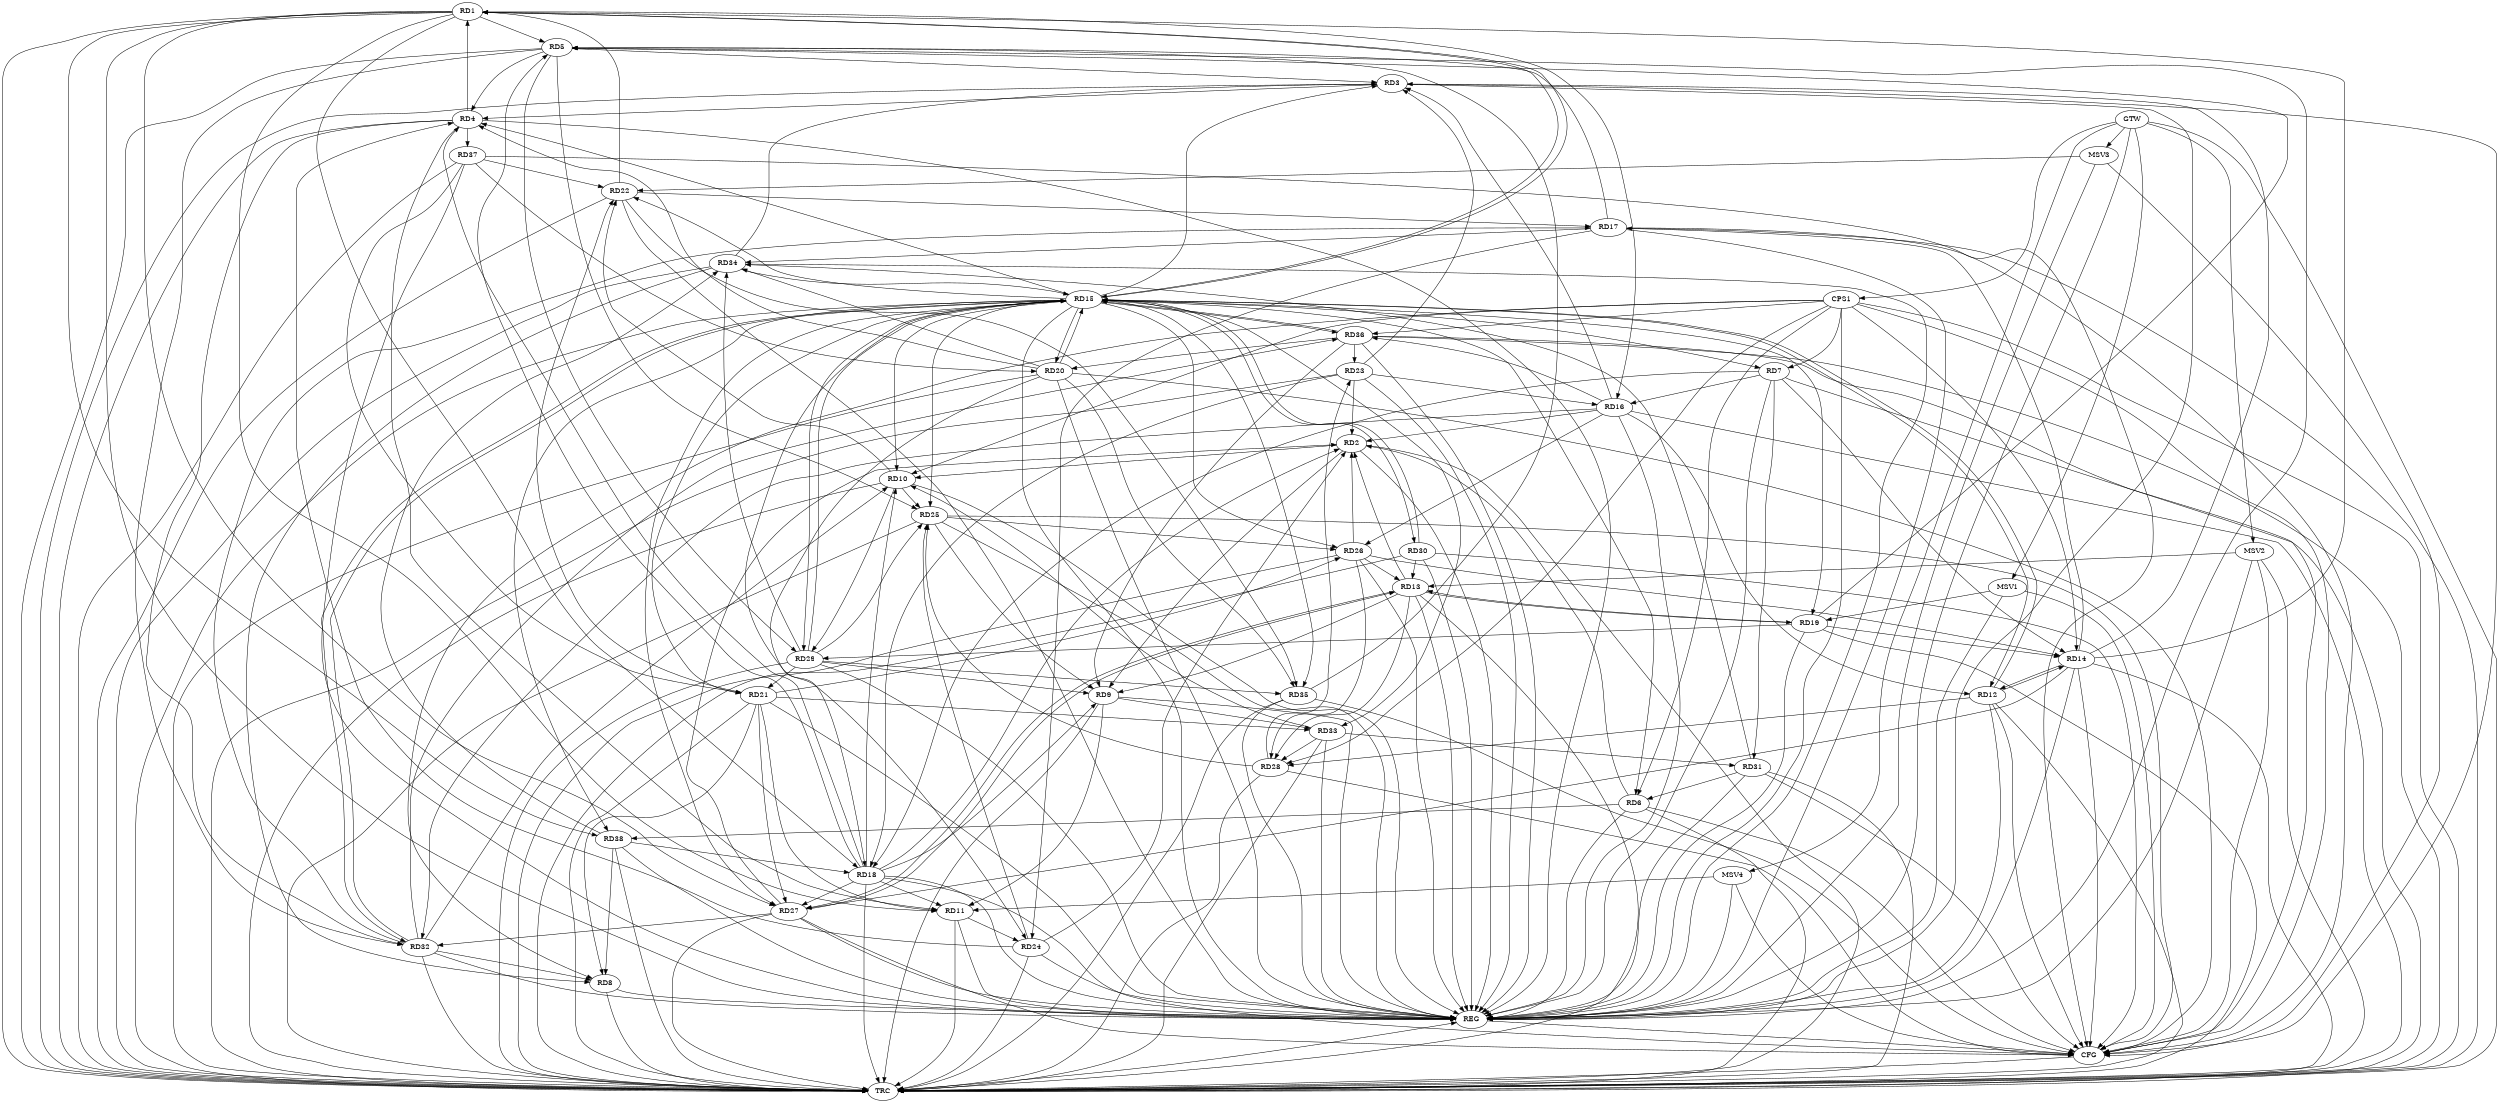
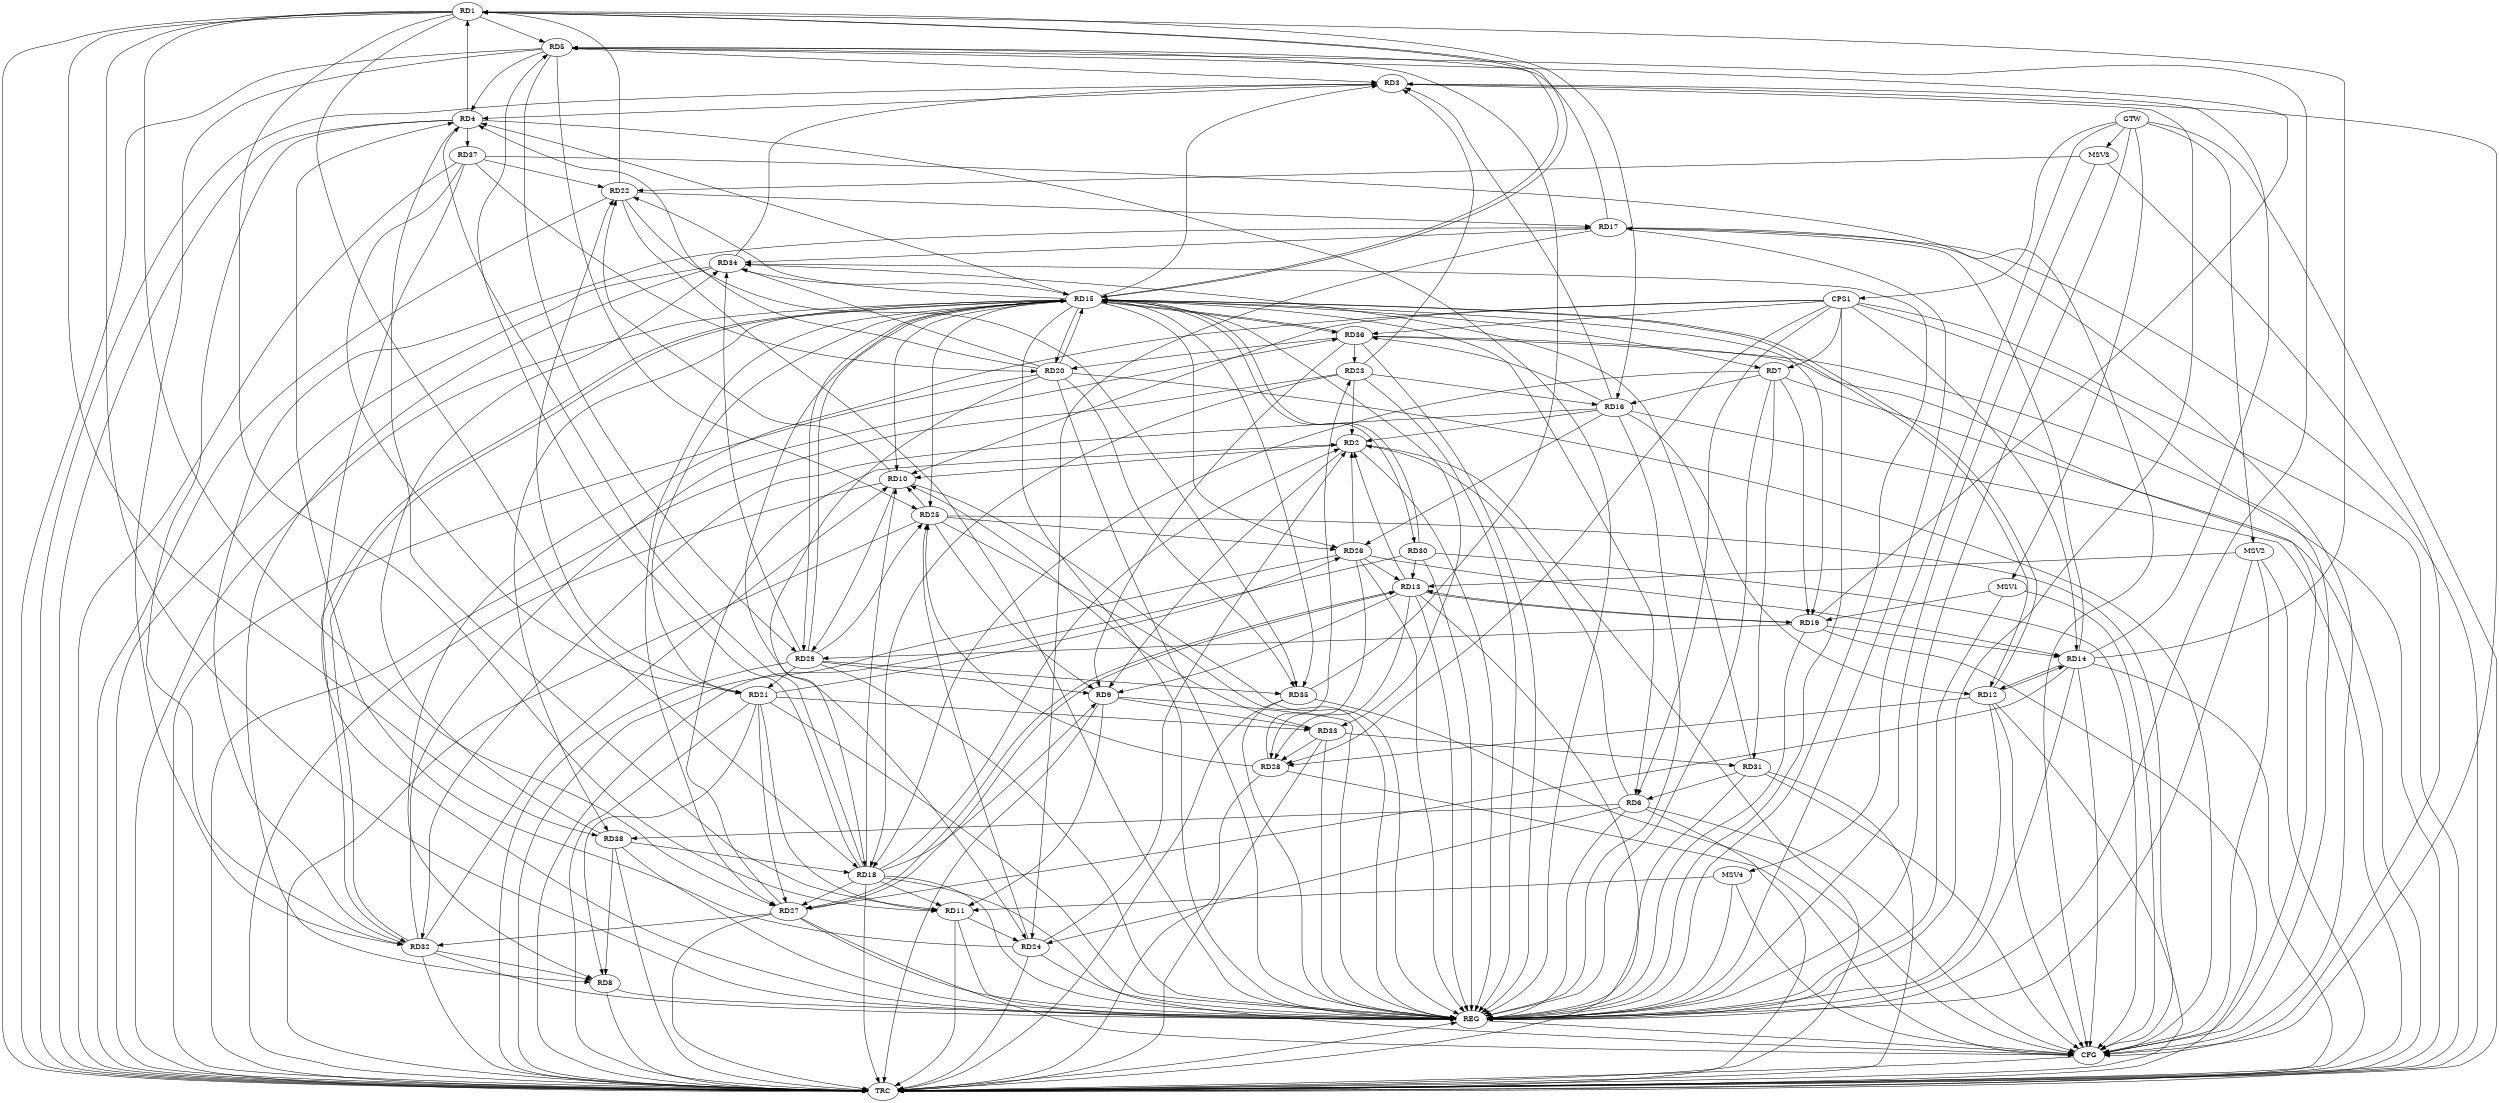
edge "RD10" -> "RD25": reversed
edge "RD7" -> "RD14": now "RD7" -> "RD19"
edge "RD6" -> "RD24": added
